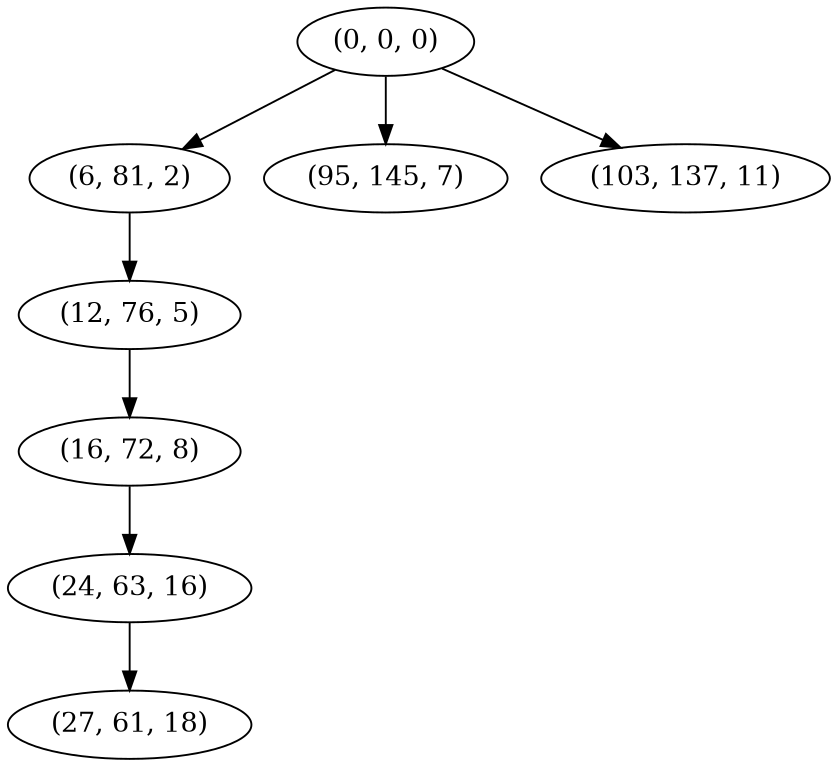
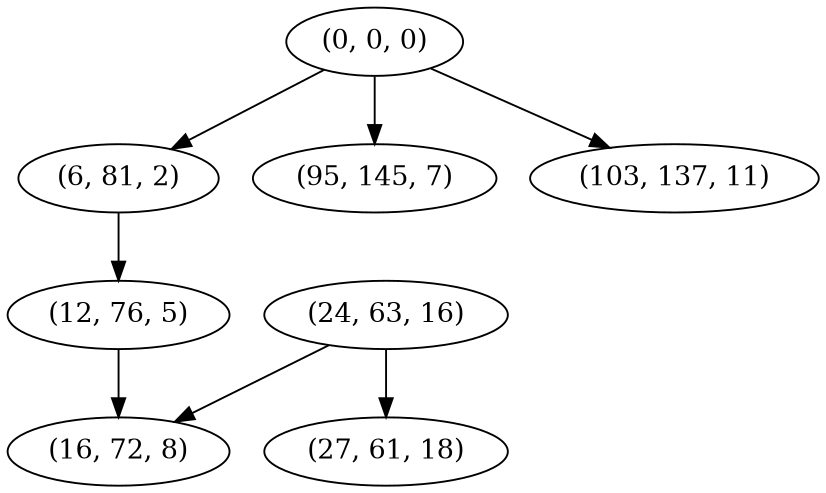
edge "(16, 72, 8)" -> "(24, 63, 16)": reversed
